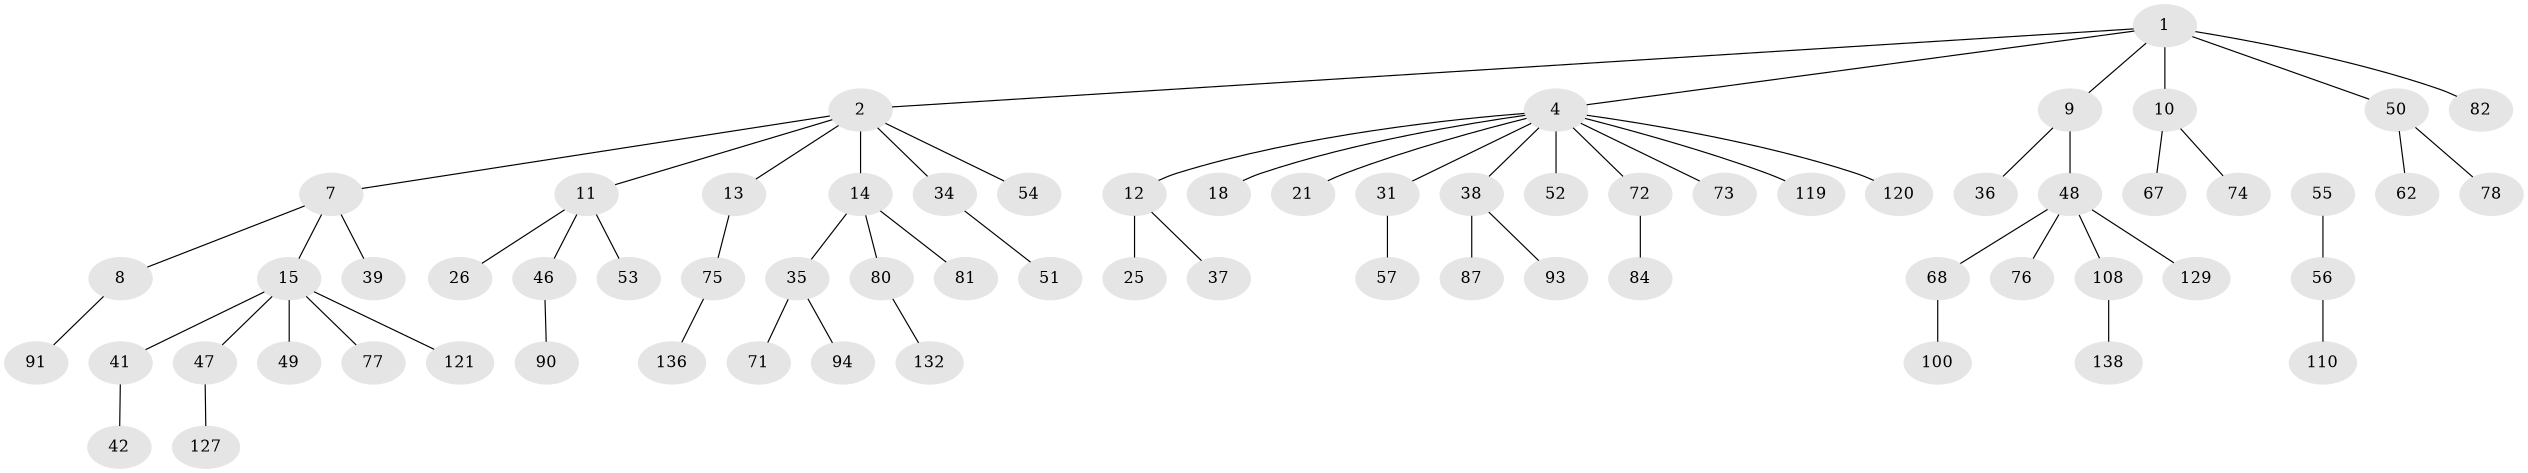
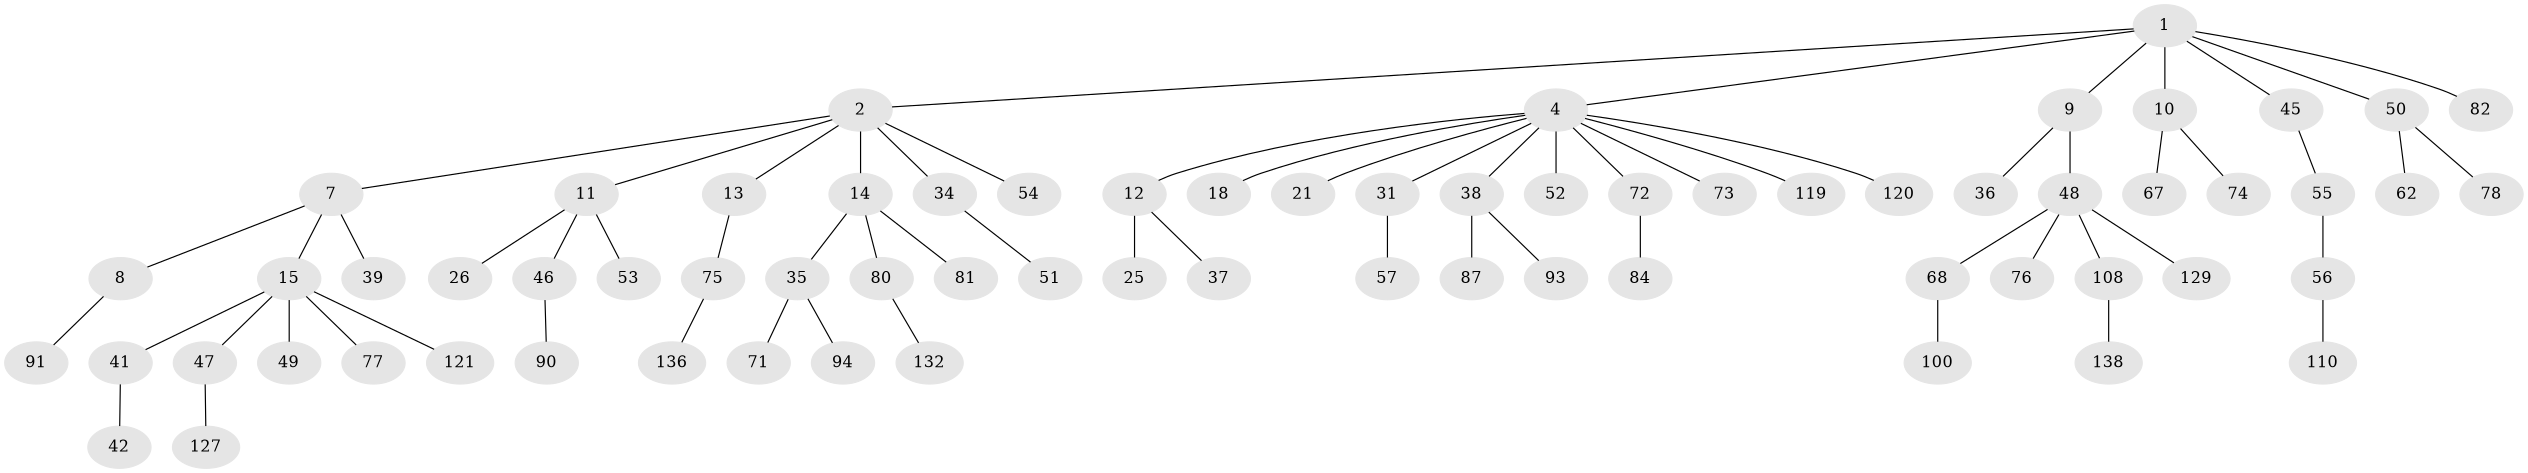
node "45": added
